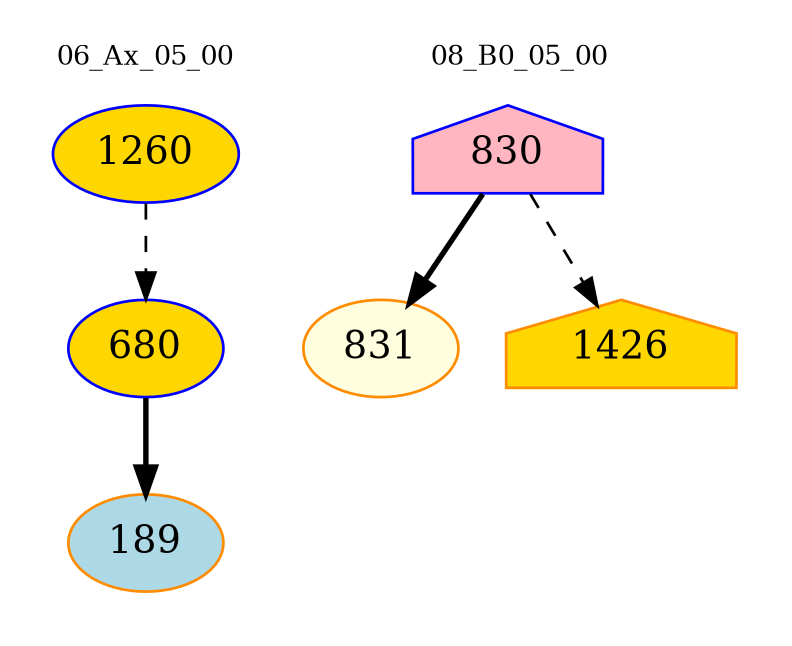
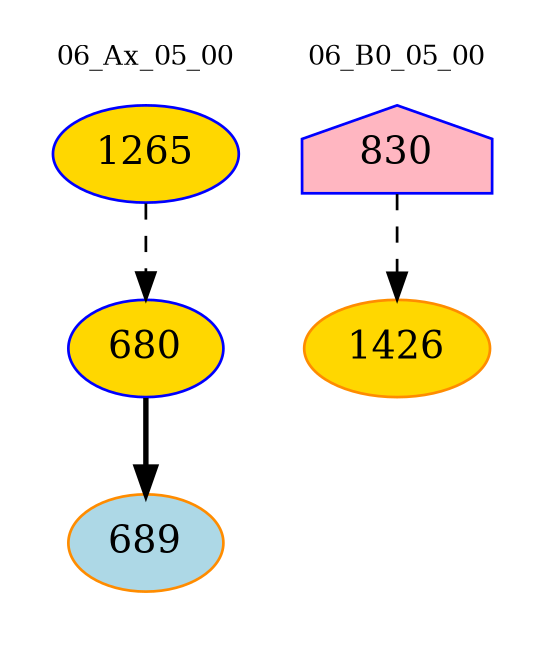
cluster "08_B0_05_00": label "08_B0_05_00" -> "06_B0_05_00"
node "1260": label "1260" -> "1265"
node "831": removed
node "1426": shape house -> ellipse
node "189": label "189" -> "689"
